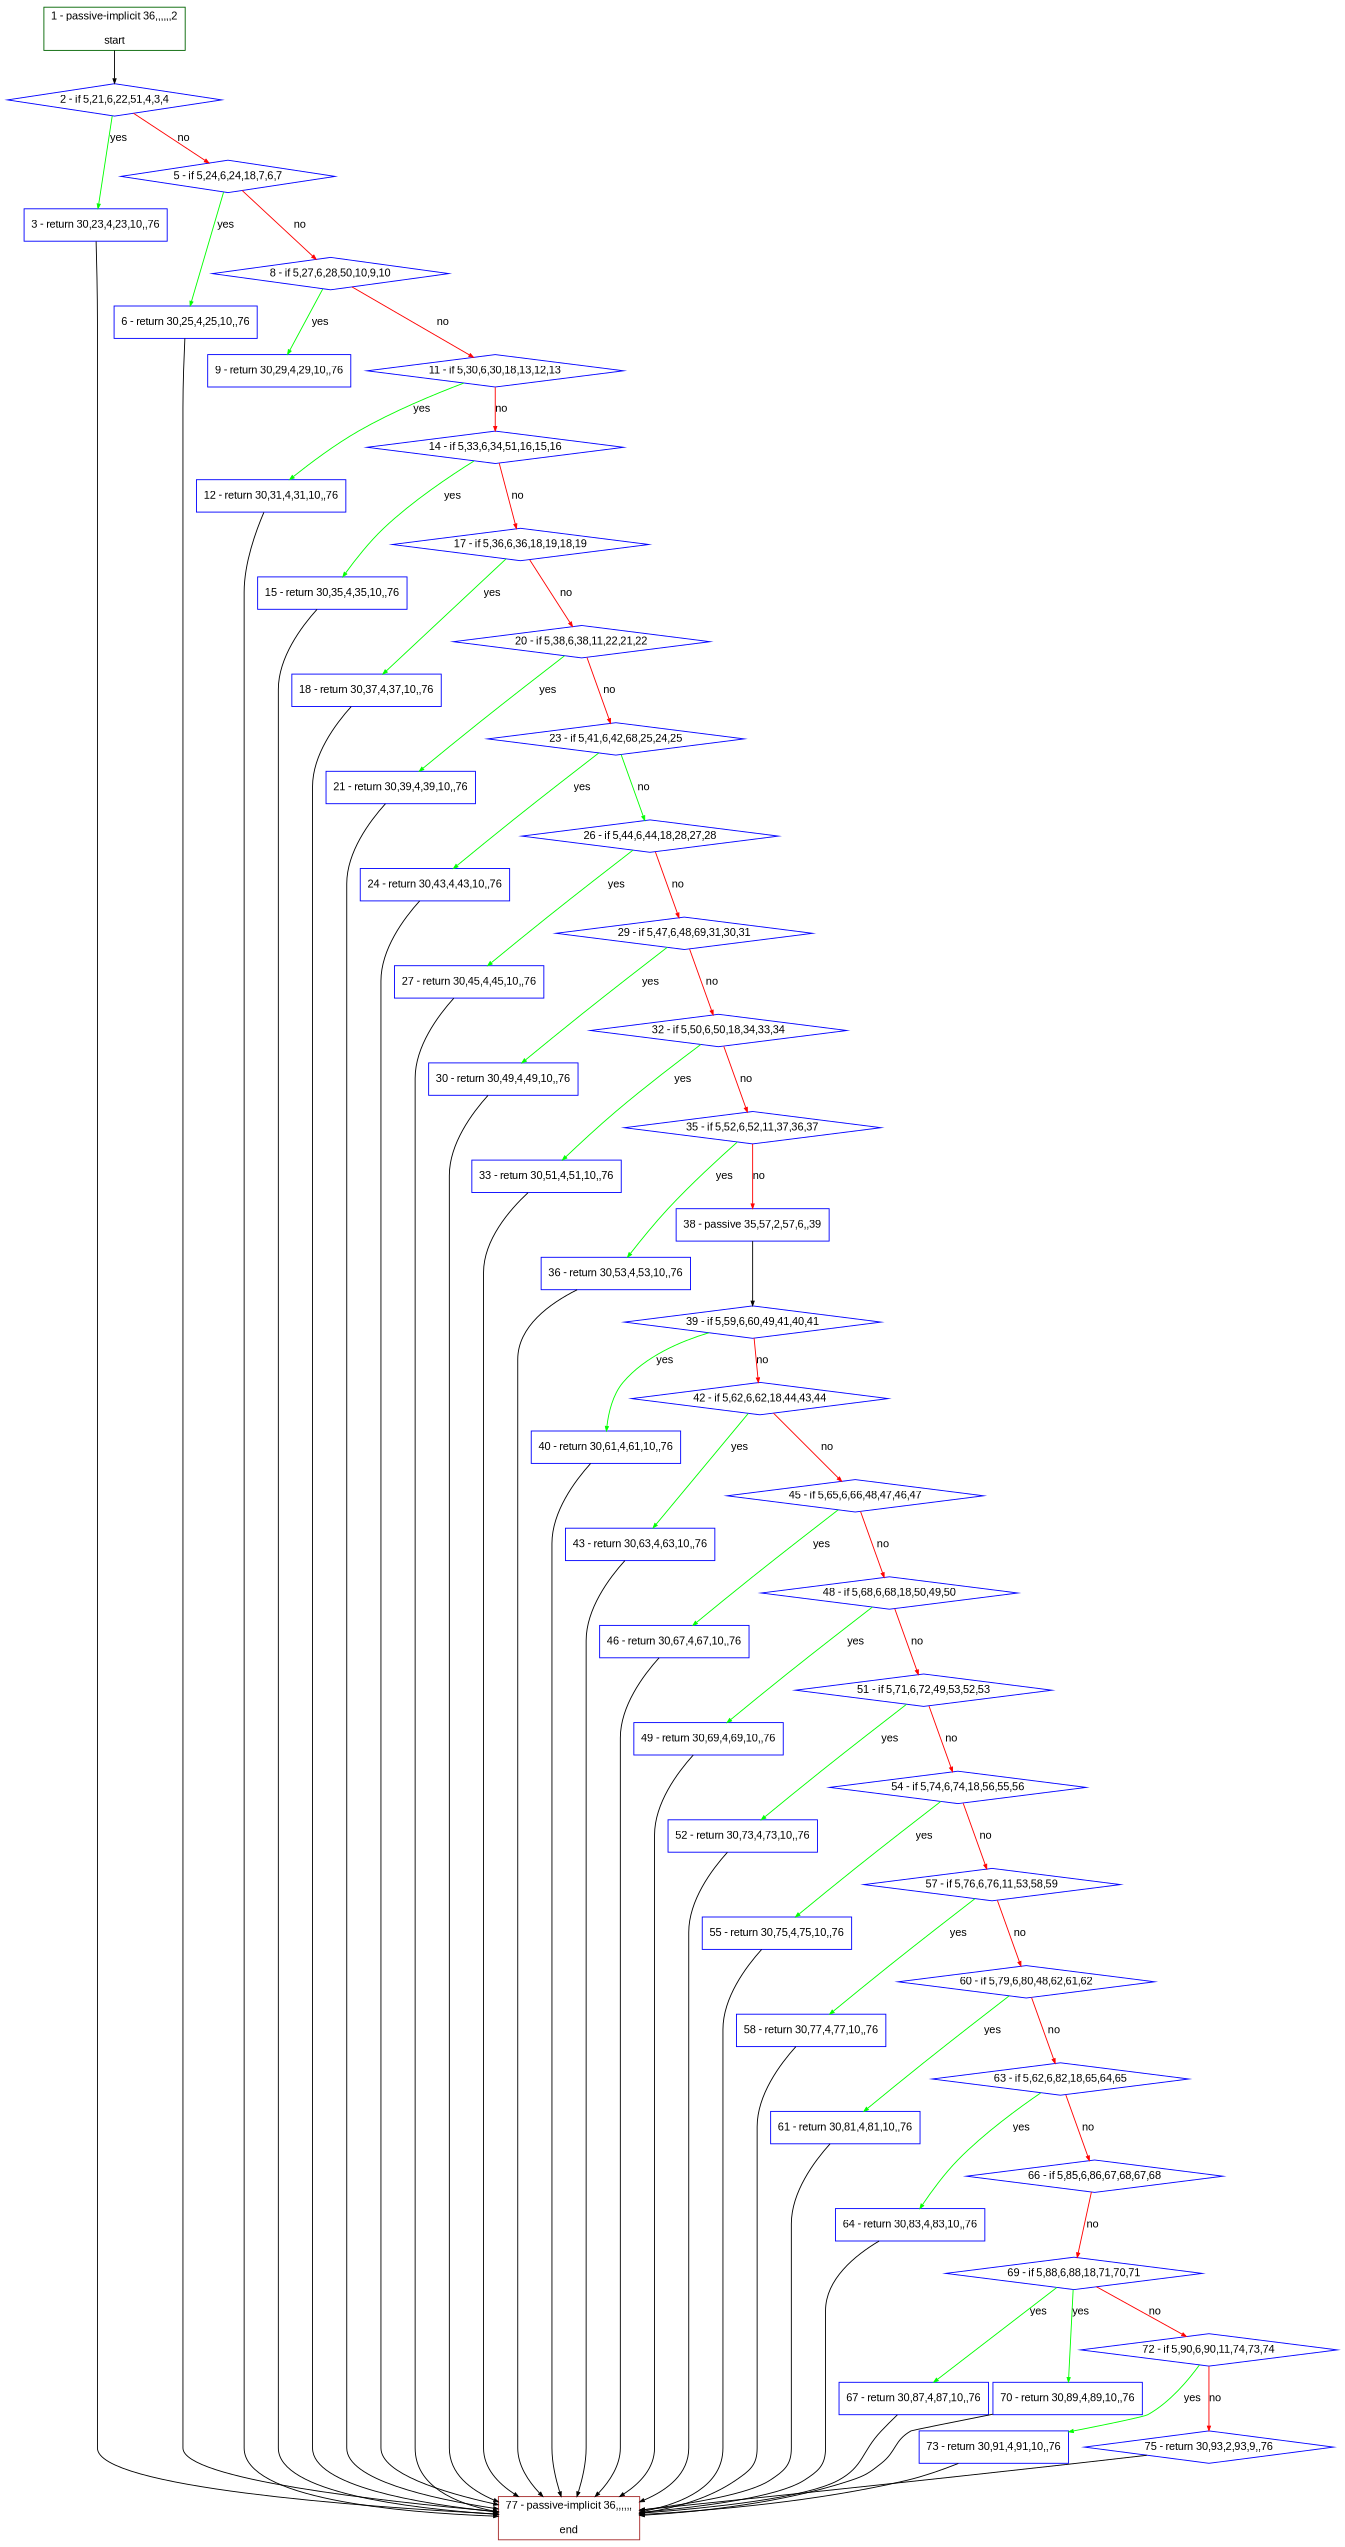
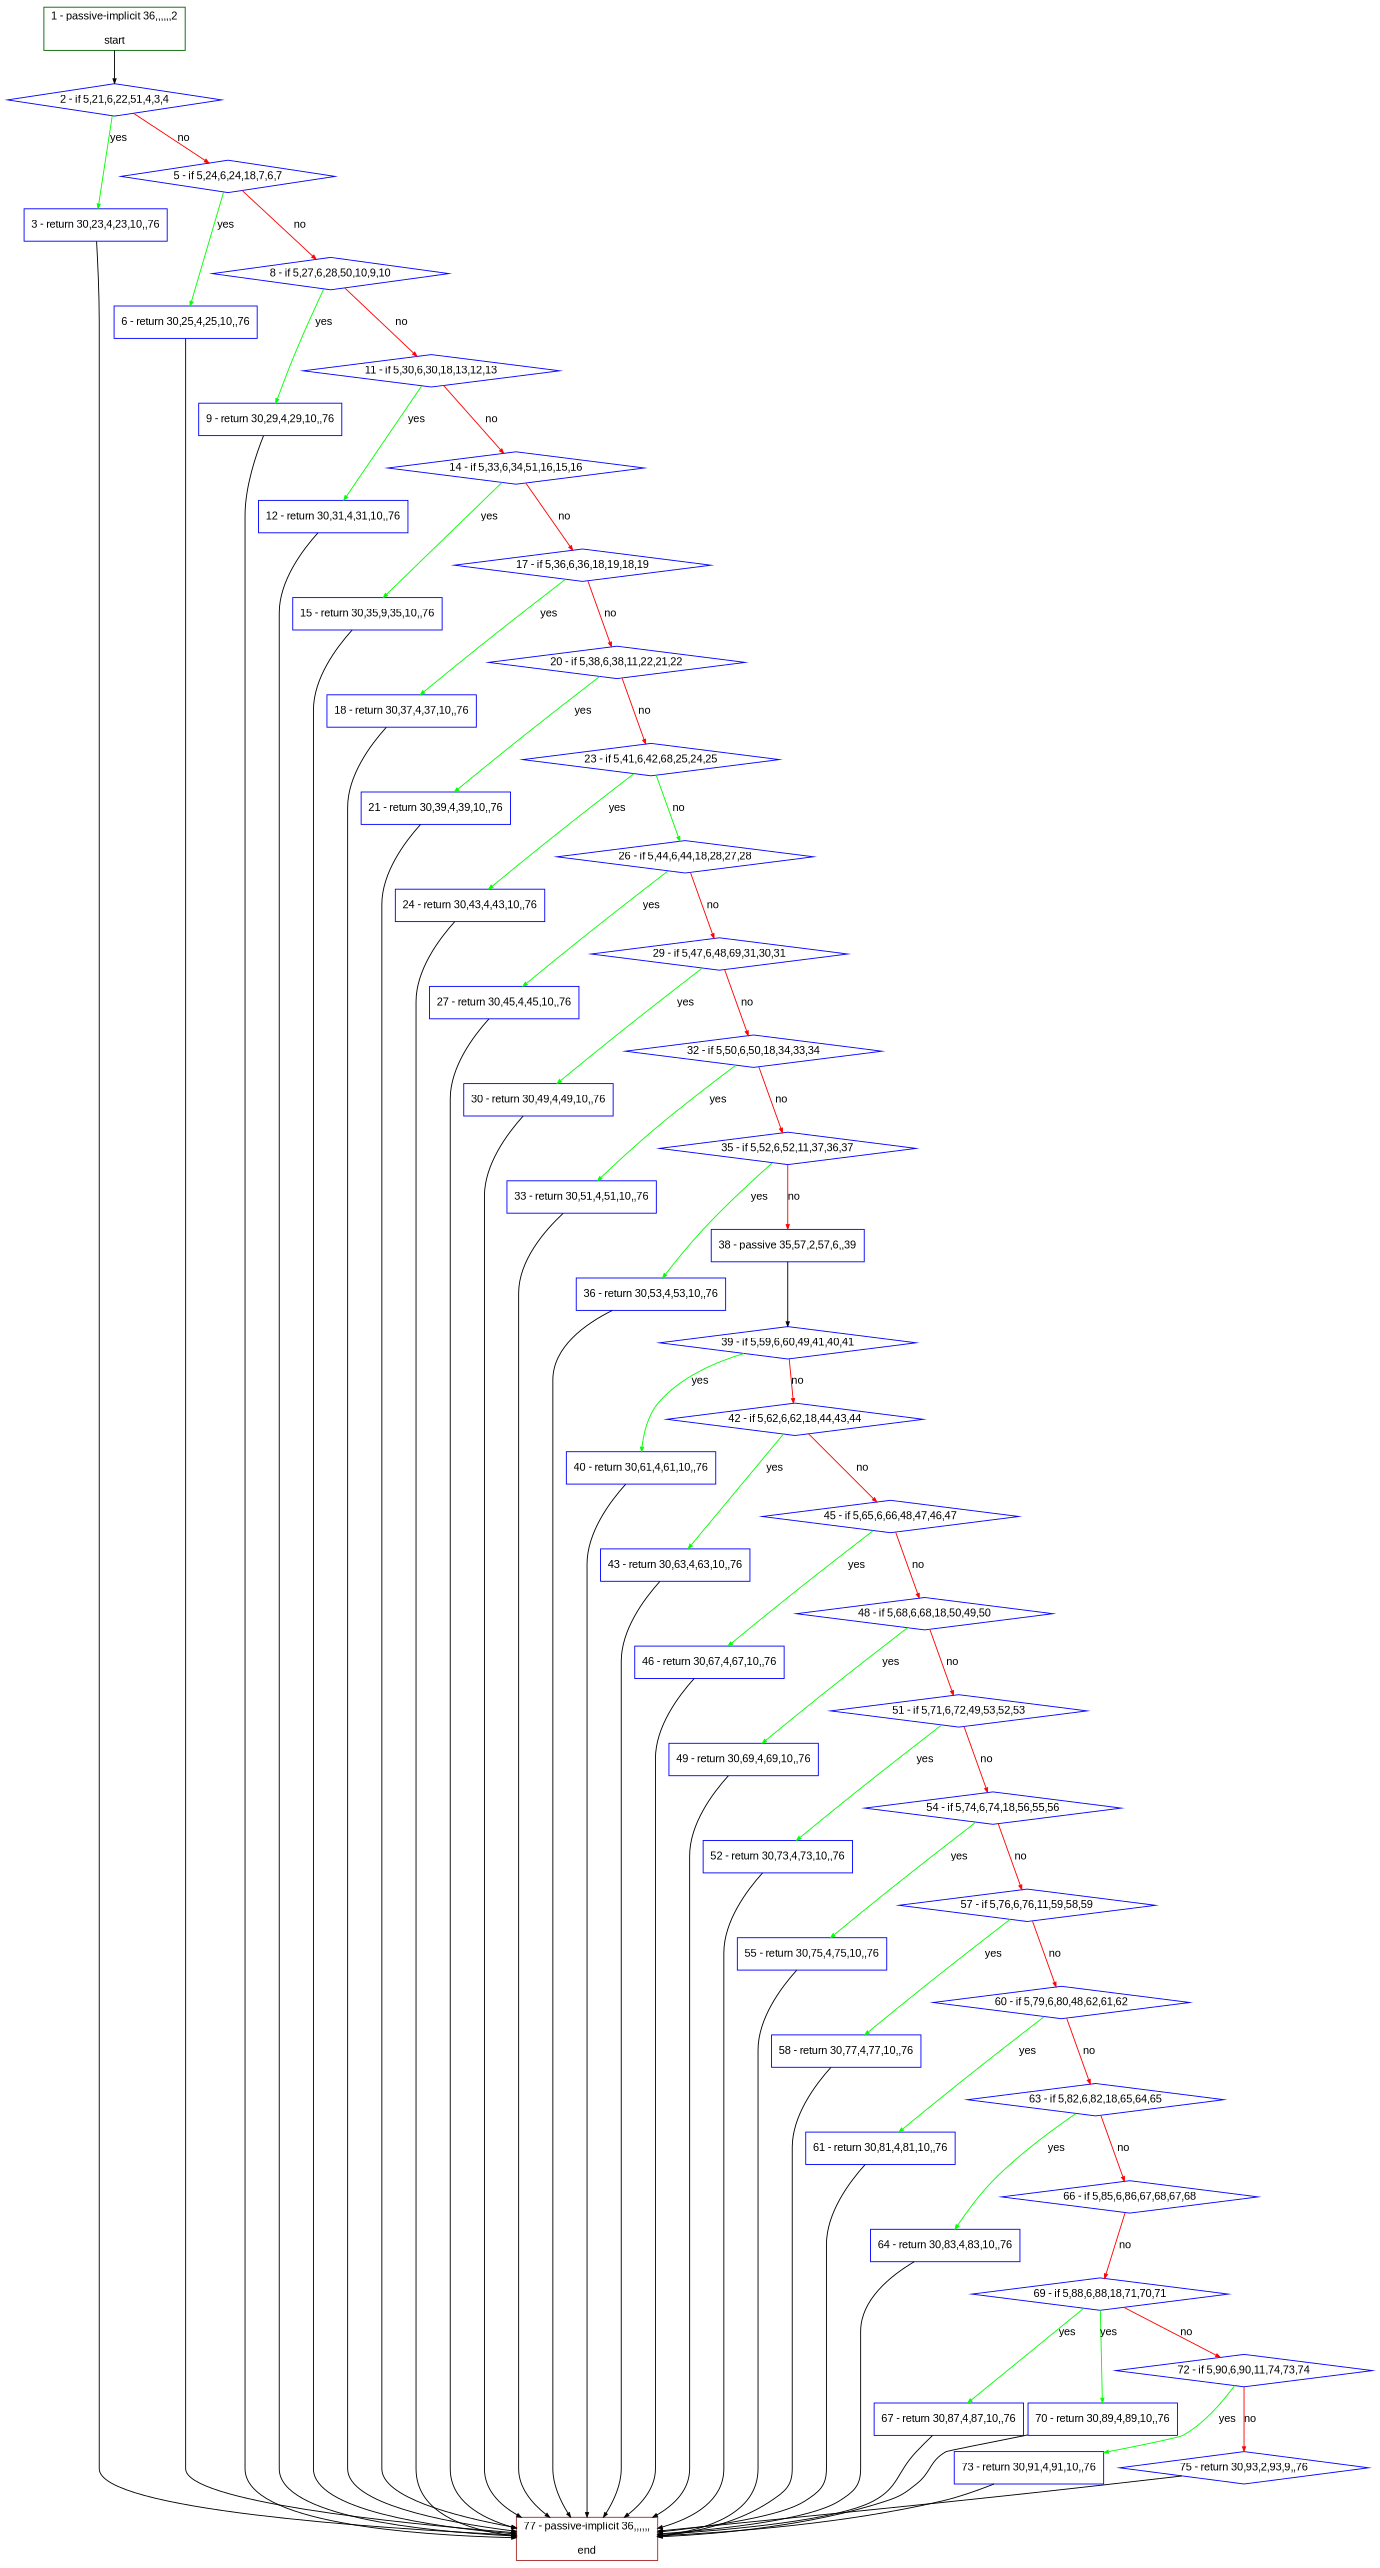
node "15 - return 30,35,4,35,10,,76": label "15 - return 30,35,4,35,10,,76" -> "15 - return 30,35,9,35,10,,76"
edge "9 - return 30,29,4,29,10,,76" -> "77 - passive-implicit 36,,,,,, end": added
node "57 - if 5,76,6,76,11,53,58,59": label "57 - if 5,76,6,76,11,53,58,59" -> "57 - if 5,76,6,76,11,59,58,59"
node "63 - if 5,62,6,82,18,65,64,65": label "63 - if 5,62,6,82,18,65,64,65" -> "63 - if 5,82,6,82,18,65,64,65"
